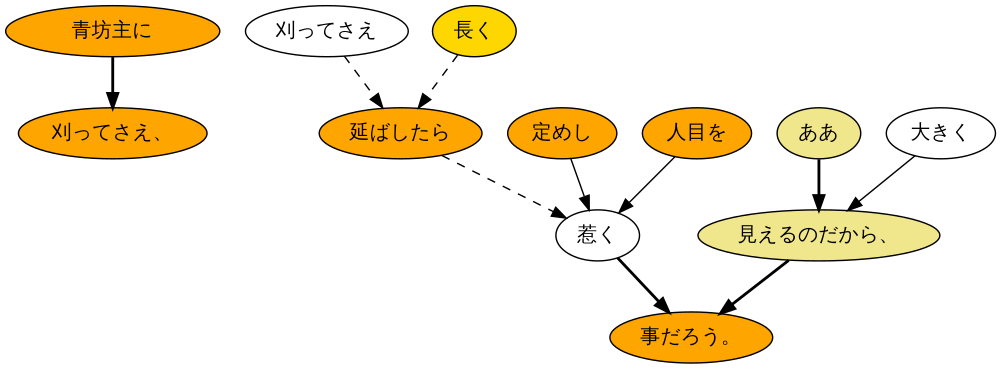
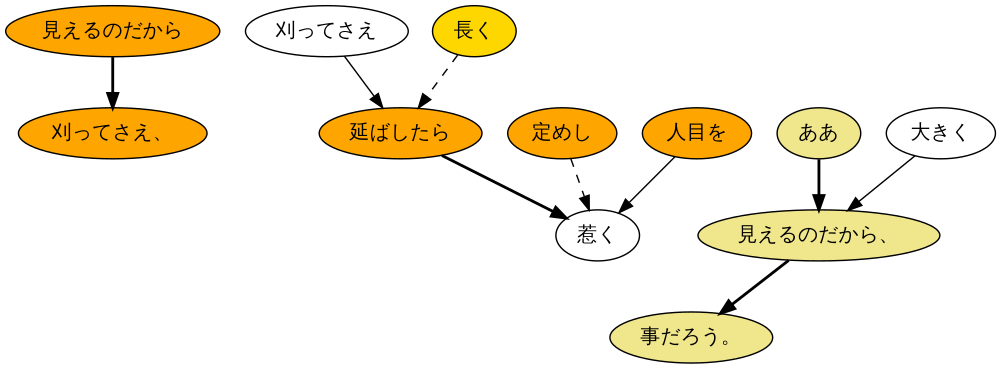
node "青坊主に": label "青坊主に" -> "見えるのだから"
edge "刈ってさえ" -> "延ばしたら": style dashed -> solid
edge "定めし" -> "惹く": style solid -> dashed
edge "延ばしたら" -> "惹く": style dashed -> bold
edge "惹く" -> "事だろう。": removed
node "事だろう。": fillcolor orange -> khaki
